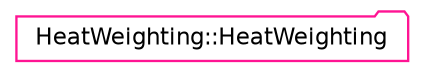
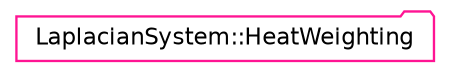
node "HeatWeighting::HeatWeighting": label "HeatWeighting::HeatWeighting" -> "LaplacianSystem::HeatWeighting"
